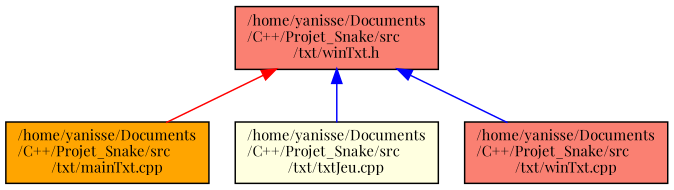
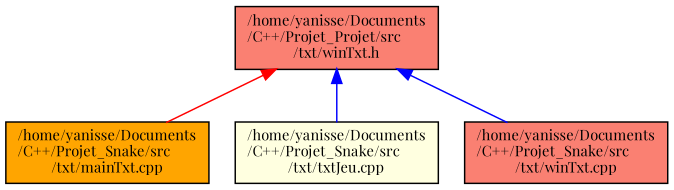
node "/home/yanisse/Documents /C++/Projet_Snake/src /txt/winTxt.h": label "/home/yanisse/Documents /C++/Projet_Snake/src /txt/winTxt.h" -> "/home/yanisse/Documents /C++/Projet_Projet/src /txt/winTxt.h"
